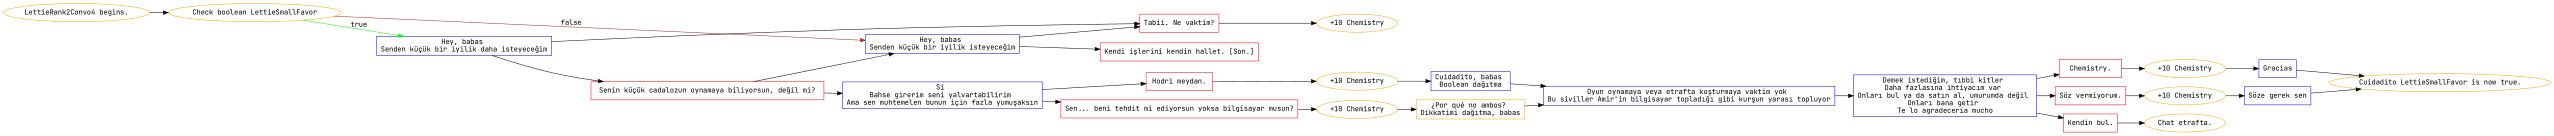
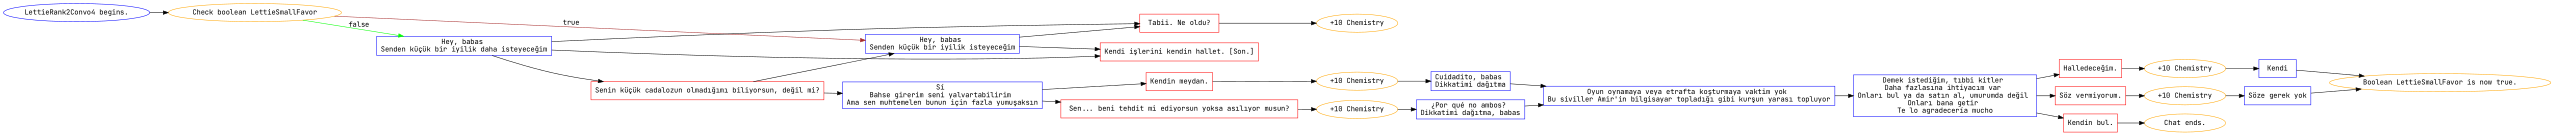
node "LettieRank2Convo4 begins.": color orange -> blue
edge "Check boolean LettieSmallFavor" -> "Hey, babas Senden küçük bir iyilik isteyeceğim": label "false" -> "true"
node "Tabii. Ne vaktim?": label "Tabii. Ne vaktim?" -> "Tabii. Ne oldu?"
edge "Check boolean LettieSmallFavor" -> "Hey, babas Senden küçük bir iyilik daha isteyeceğim": label "true" -> "false"
edge "Hey, babas Senden küçük bir iyilik daha isteyeceğim" -> "Kendi işlerini kendin hallet. [Son.]": added
node "Chemistry.": label "Chemistry." -> "Halledeceğim."
node "Gracias": label "Gracias" -> "Kendi"
node "Cuidadito, babas Boolean dağıtma": label "Cuidadito, babas Boolean dağıtma" -> "Cuidadito, babas Dikkatimi dağıtma"
node "Hodri meydan.": label "Hodri meydan." -> "Kendin meydan."
node "Cuidadito LettieSmallFavor is now true.": label "Cuidadito LettieSmallFavor is now true." -> "Boolean LettieSmallFavor is now true."
node "Senin küçük cadalozun oynamaya biliyorsun, değil mi?": label "Senin küçük cadalozun oynamaya biliyorsun, değil mi?" -> "Senin küçük cadalozun olmadığımı biliyorsun, değil mi?"
node "Söze gerek sen": label "Söze gerek sen" -> "Söze gerek yok"
node "Sen... beni tehdit mi ediyorsun yoksa bilgisayar musun?": label "Sen... beni tehdit mi ediyorsun yoksa bilgisayar musun?" -> "Sen... beni tehdit mi ediyorsun yoksa asılıyor musun?"
node "¿Por qué no ambos? Dikkatimi dağıtma, babas": color orange -> blue
node "Chat etrafta.": label "Chat etrafta." -> "Chat ends."
